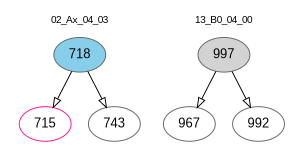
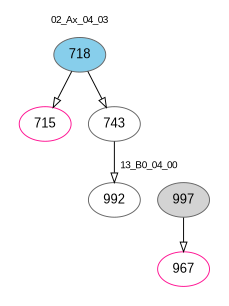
edge "997" -> "992": now "743" -> "992"
node "967": color gray40 -> deeppink
